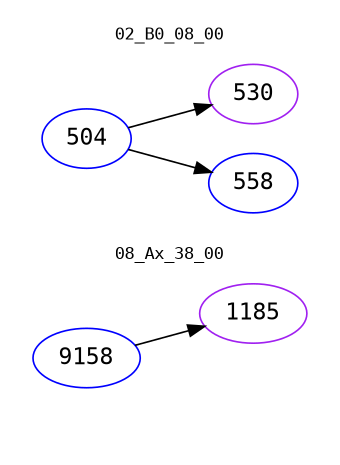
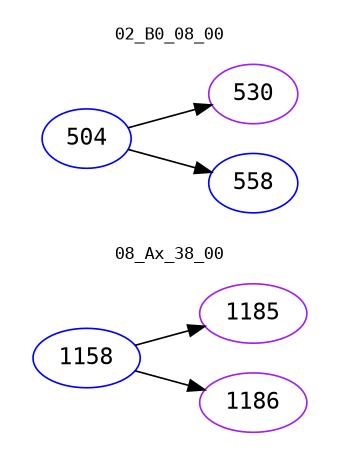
node "9158": label "9158" -> "1158"
node "1186": added
